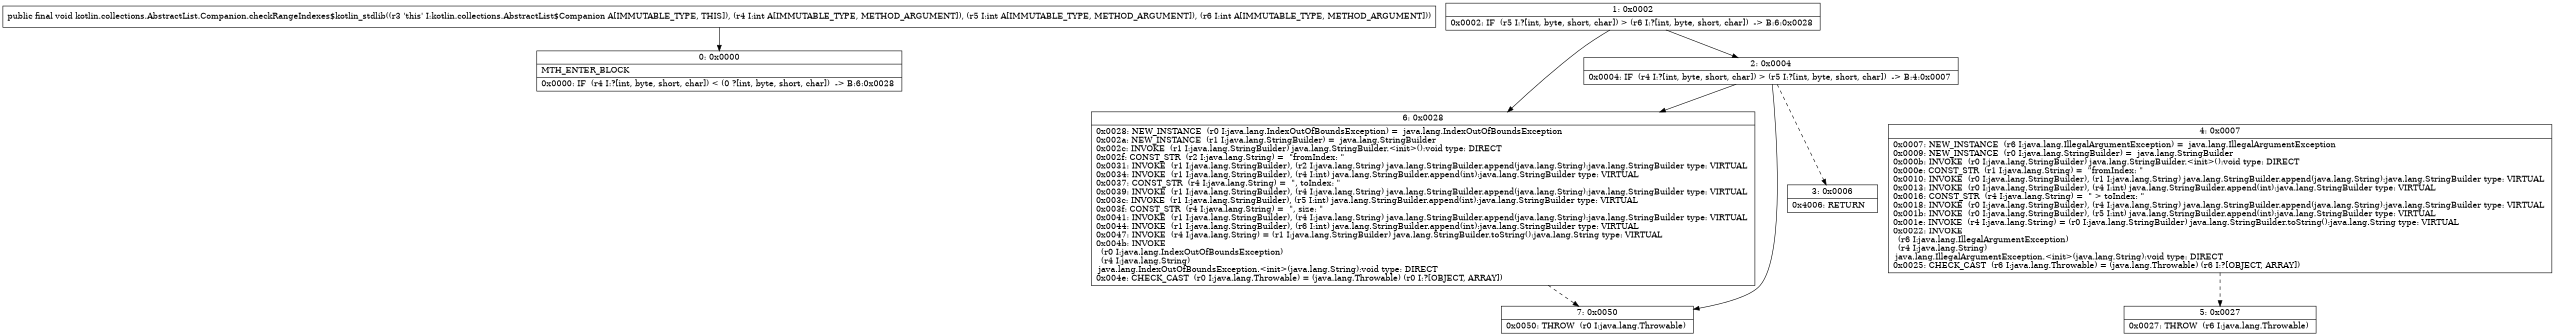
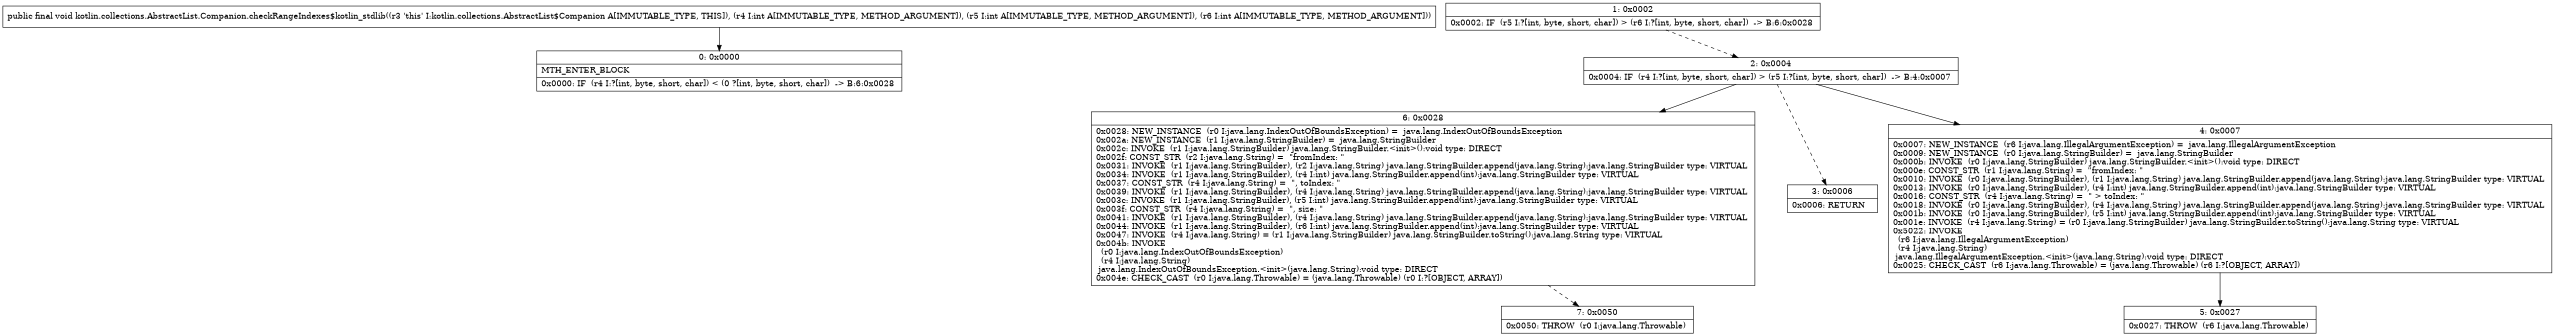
edge "1: 0x0002" -> "2: 0x0004": style solid -> dashed
edge "1: 0x0002" -> "6: 0x0028": removed
node "3: 0x0006": text "0x4006: RETURN" -> "0x0006: RETURN"
edge "2: 0x0004" -> "7: 0x0050": now "2: 0x0004" -> "4: 0x0007"
node "4: 0x0007": text "0x0022: INVOKE" -> "0x5022: INVOKE"
edge "4: 0x0007" -> "5: 0x0027": style dashed -> solid
